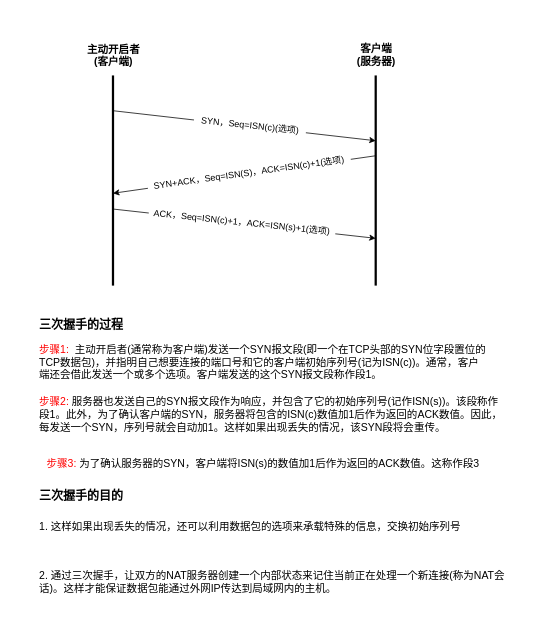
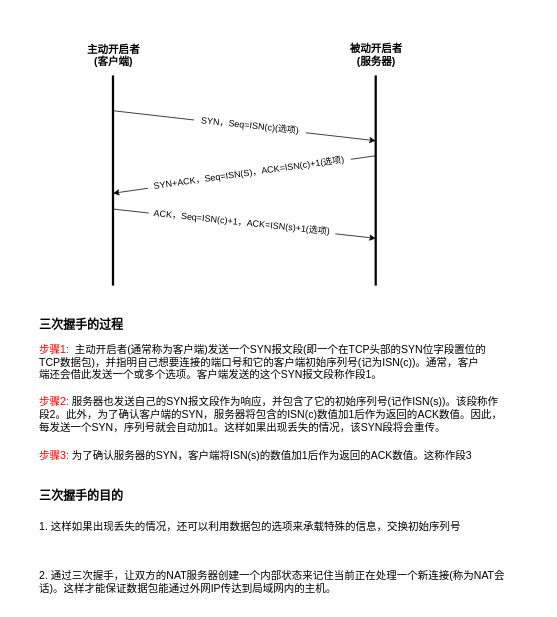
node "客户端 (服务器)": label "客户端 (服务器)" -> "被动开启者 (服务器)"
node "步骤2: 服务器也发送自己的SYN报文段作为响应，并包含了它的初始序列号(记作ISN(s))。该段称作段1。此外，为了确认客户端的SYN，服务器将包含的ISN(c)数值加1后作为返回的ACK数值。因此，每发送一个SYN，序列号就会自动加1。这样如果出现丢失的情况，该SYN段将会重传。": label "步骤2: 服务器也发送自己的SYN报文段作为响应，并包含了它的初始序列号(记作ISN(s))。该段称作段1。此外，为了确认客户端的SYN，服务器将包含的ISN(c)数值加1后作为返回的ACK数值。因此，每发送一个SYN，序列号就会自动加1。这样如果出现丢失的情况，该SYN段将会重传。" -> "步骤2: 服务器也发送自己的SYN报文段作为响应，并包含了它的初始序列号(记作ISN(s))。该段称作段2。此外，为了确认客户端的SYN，服务器将包含的ISN(c)数值加1后作为返回的ACK数值。因此，每发送一个SYN，序列号就会自动加1。这样如果出现丢失的情况，该SYN段将会重传。"
node "步骤3: 为了确认服务器的SYN，客户端将ISN(s)的数值加1后作为返回的ACK数值。这称作段3": moved (270, 463) -> (263, 456)
